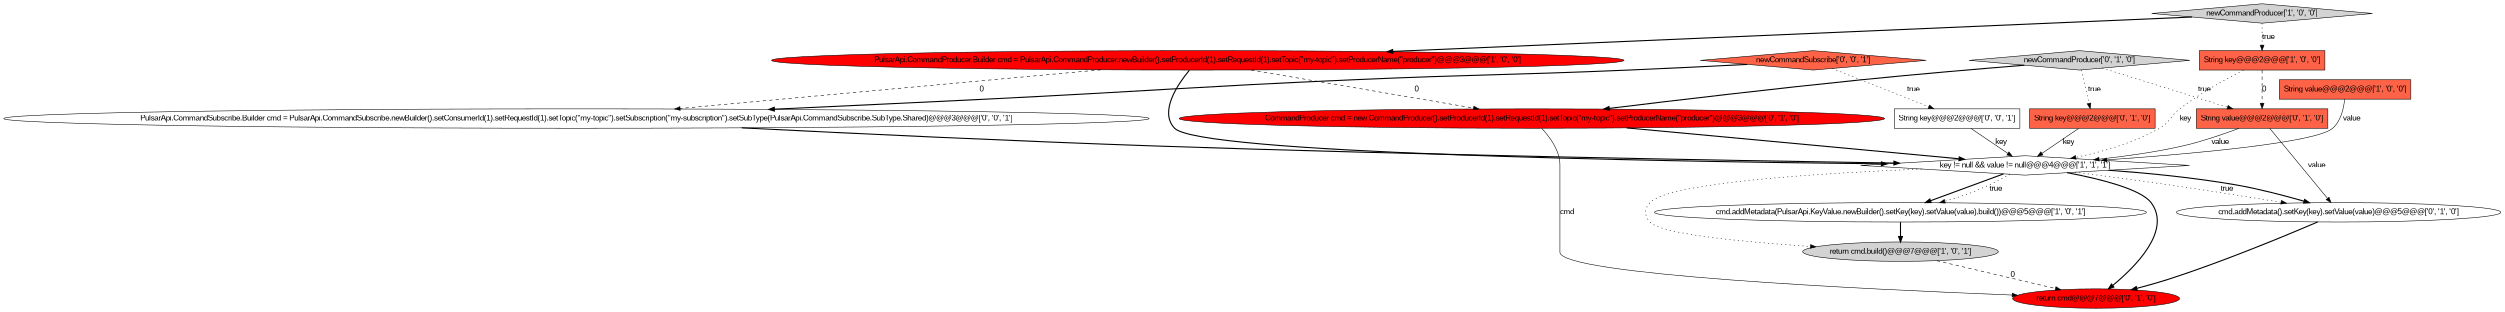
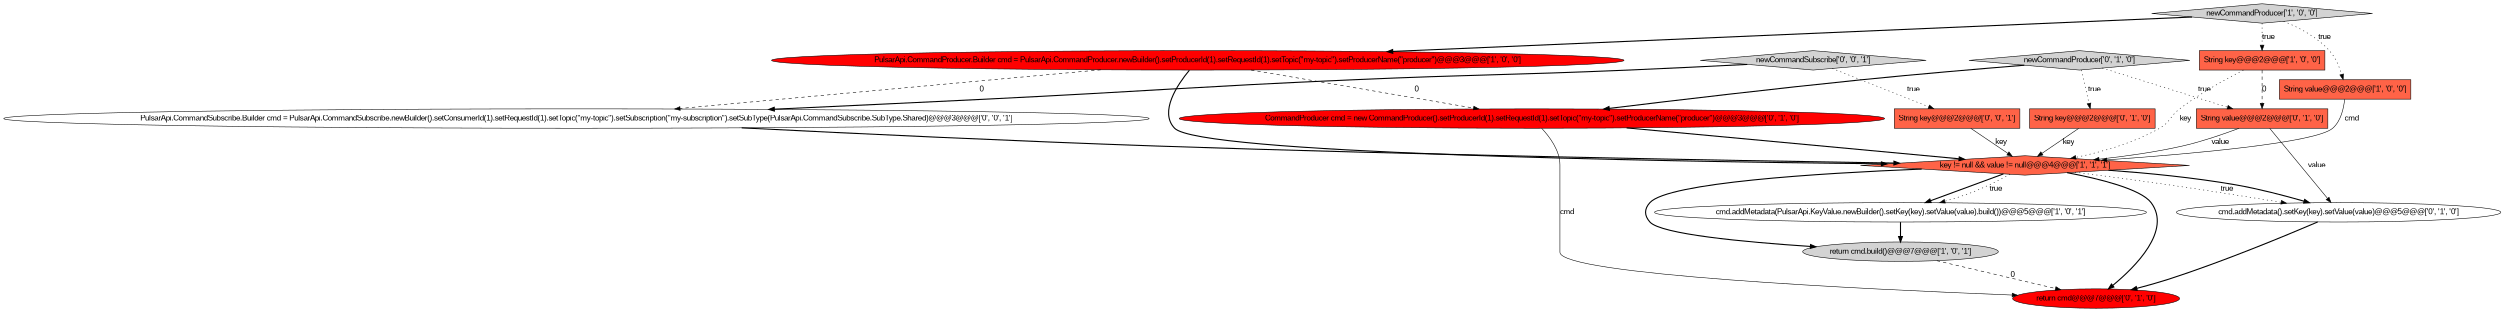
edge "newCommandProducer['1', '0', '0']" -> "String value@@@2@@@['1', '0', '0']": added, label "true"
node "newCommandSubscribe['0', '0', '1']": fillcolor tomato -> lightgray
node "String key@@@2@@@['0', '0', '1']": fillcolor white -> tomato
edge "String value@@@2@@@['1', '0', '0']" -> "key != null && value != null@@@4@@@['1', '1', '1']": label "value" -> "cmd"
node "key != null && value != null@@@4@@@['1', '1', '1']": fillcolor white -> tomato
edge "key != null && value != null@@@4@@@['1', '1', '1']" -> "return cmd.build()@@@7@@@['1', '0', '1']": style dotted -> bold
